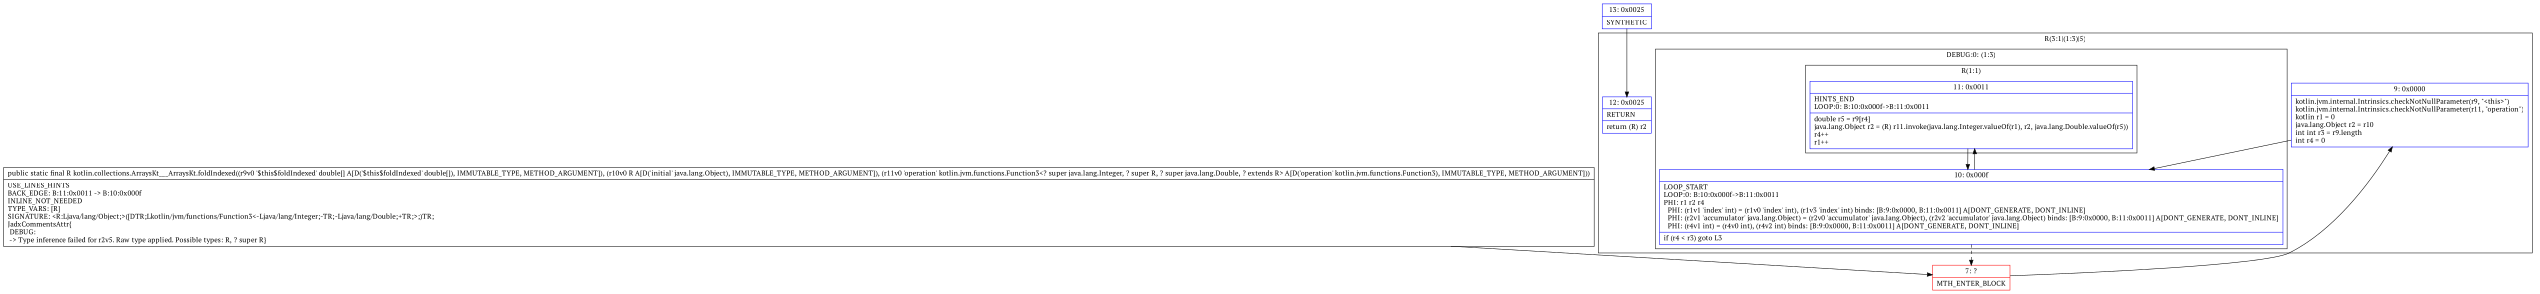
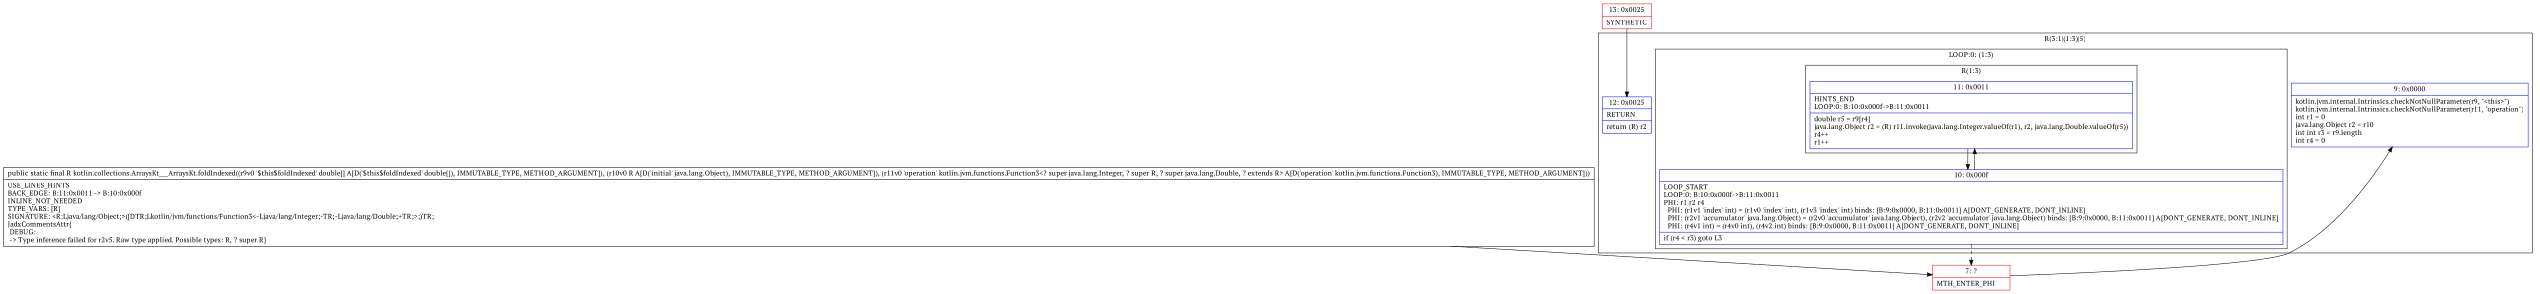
node "13: 0x0025": color blue -> red
cluster "DEBUG:0: (1:3)": label "DEBUG:0: (1:3)" -> "LOOP:0: (1:3)"
cluster "R(1:1)": label "R(1:1)" -> "R(1:3)"
node "9: 0x0000": text "kotlin r1 = 0" -> "int r1 = 0"
edge "9: 0x0000" -> "10: 0x000f": removed
node "7: ?": text "MTH_ENTER_BLOCK" -> "MTH_ENTER_PHI"
